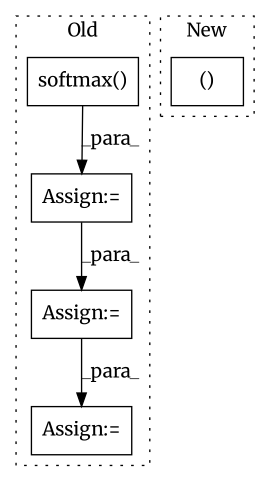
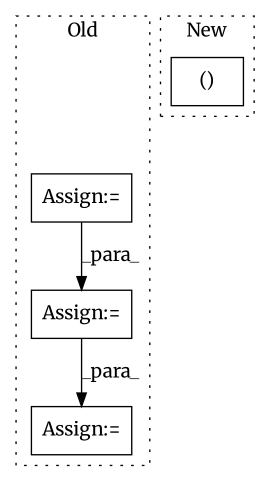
node "softmax()": removed
